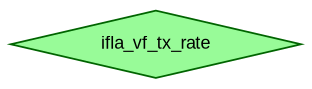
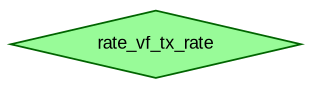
node "ifla_vf_tx_rate": label "ifla_vf_tx_rate" -> "rate_vf_tx_rate"
